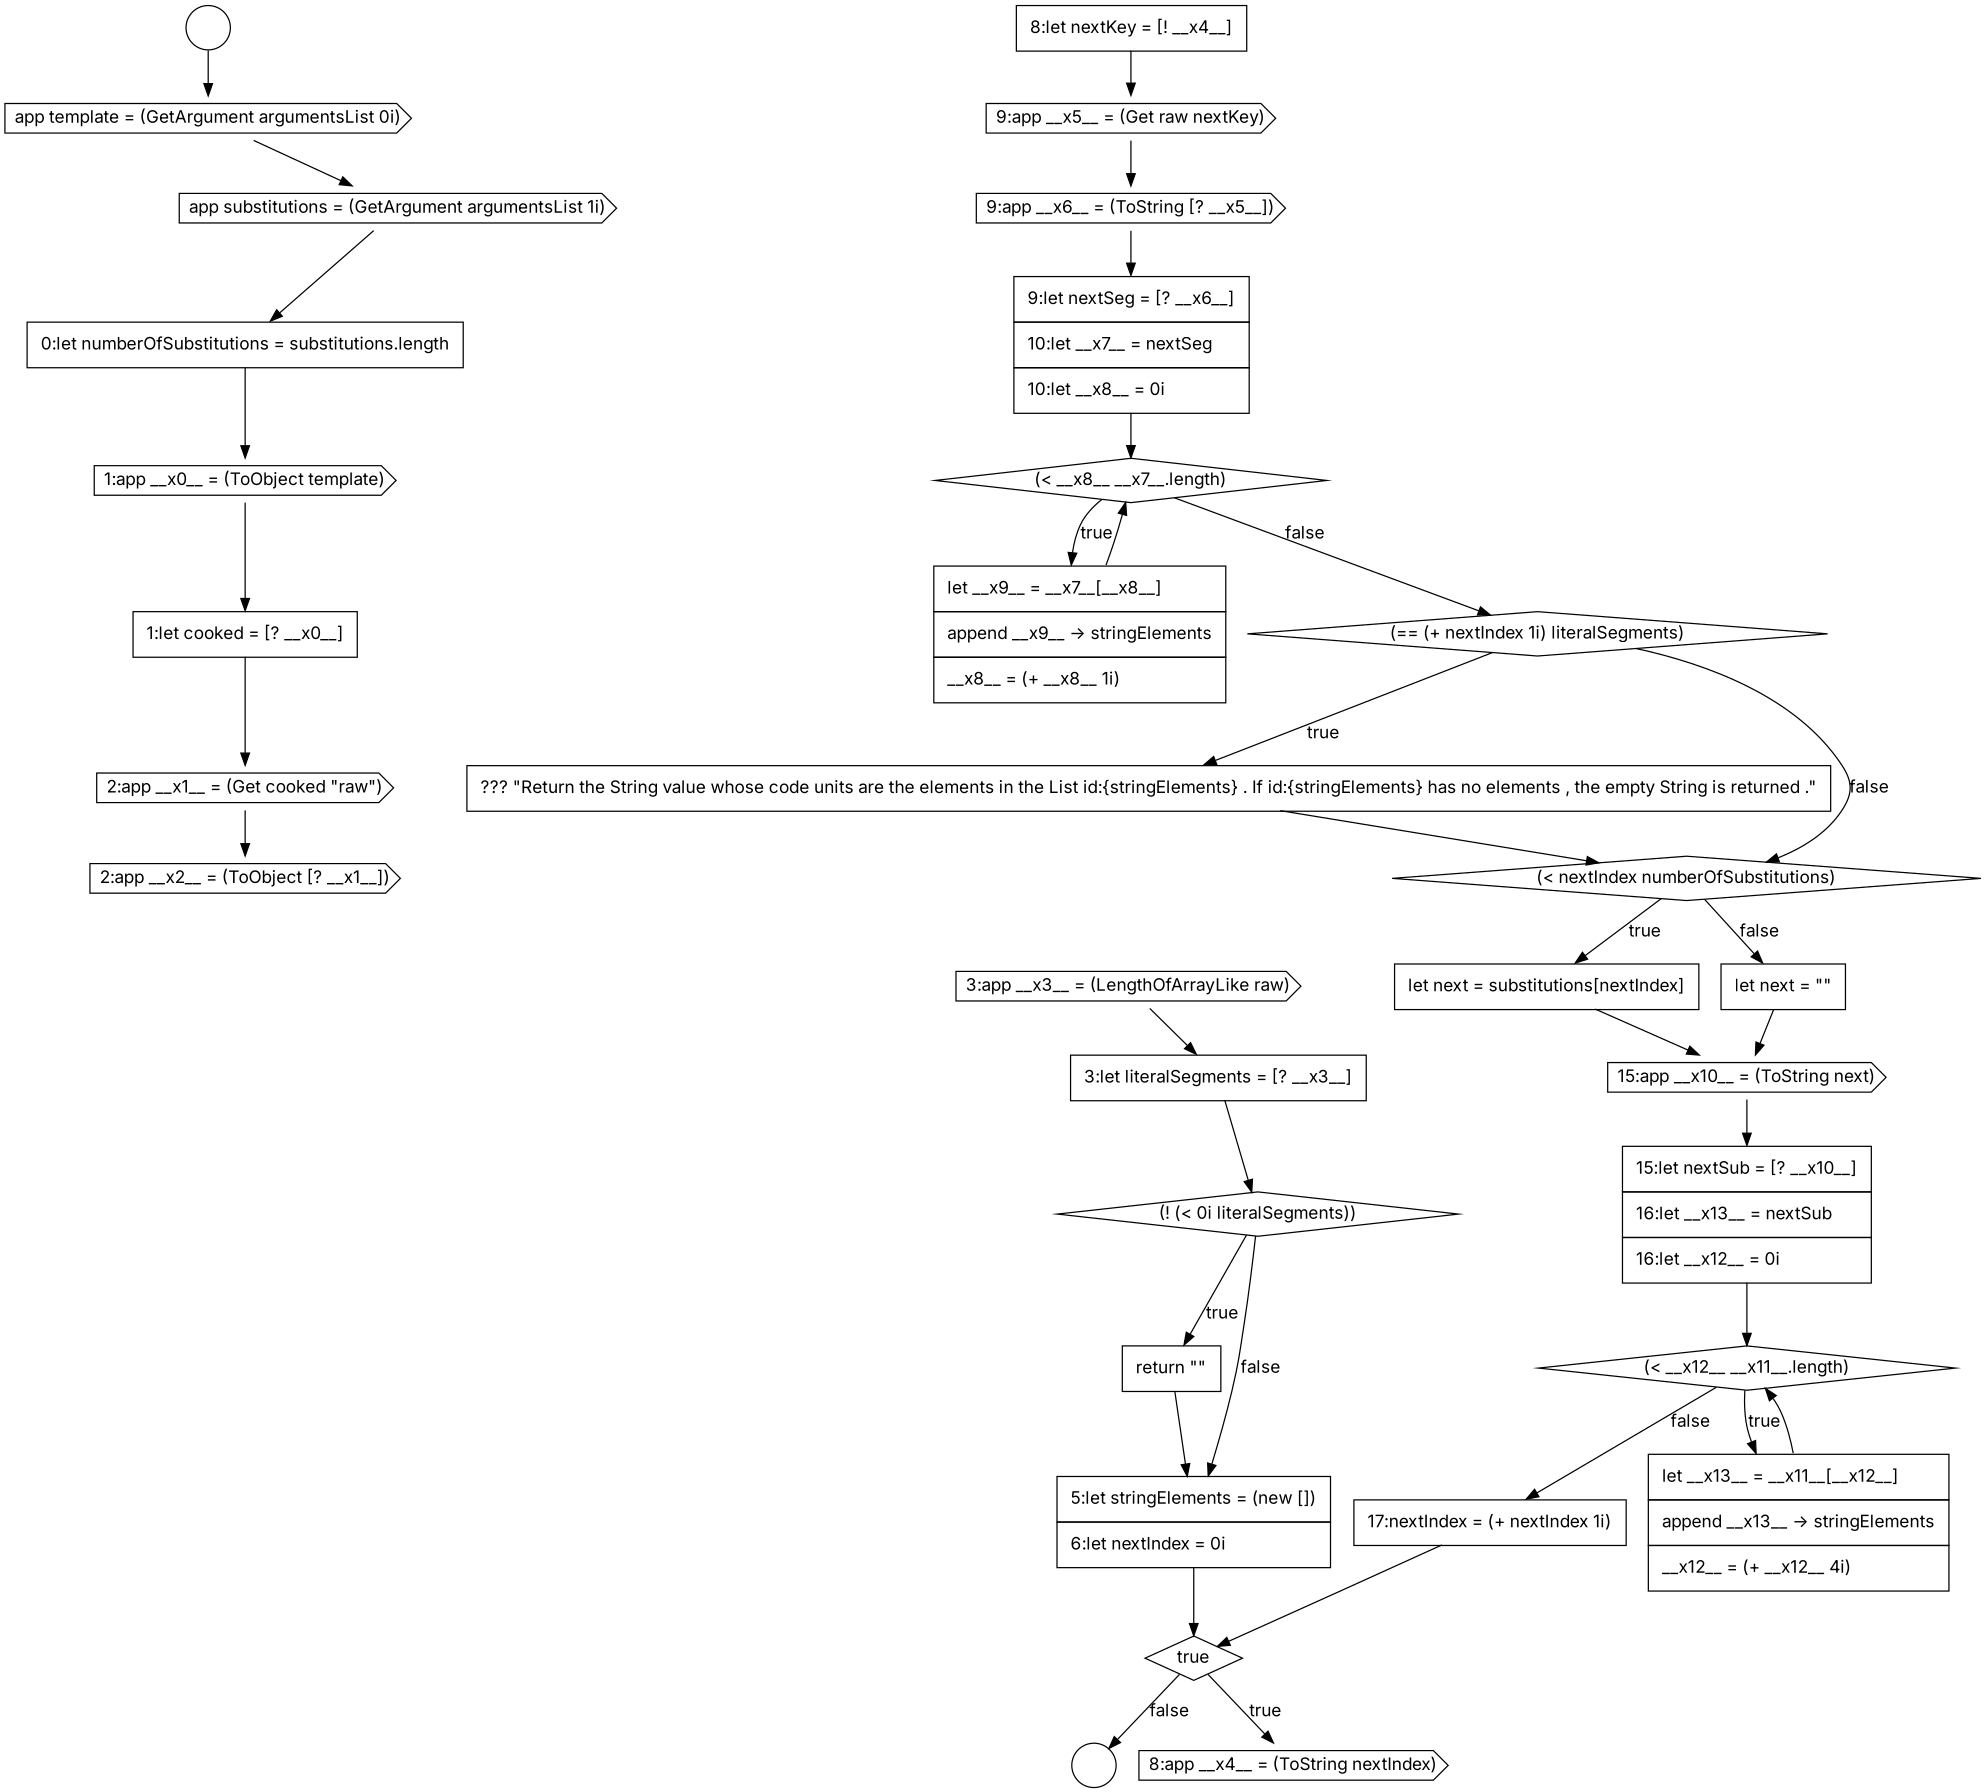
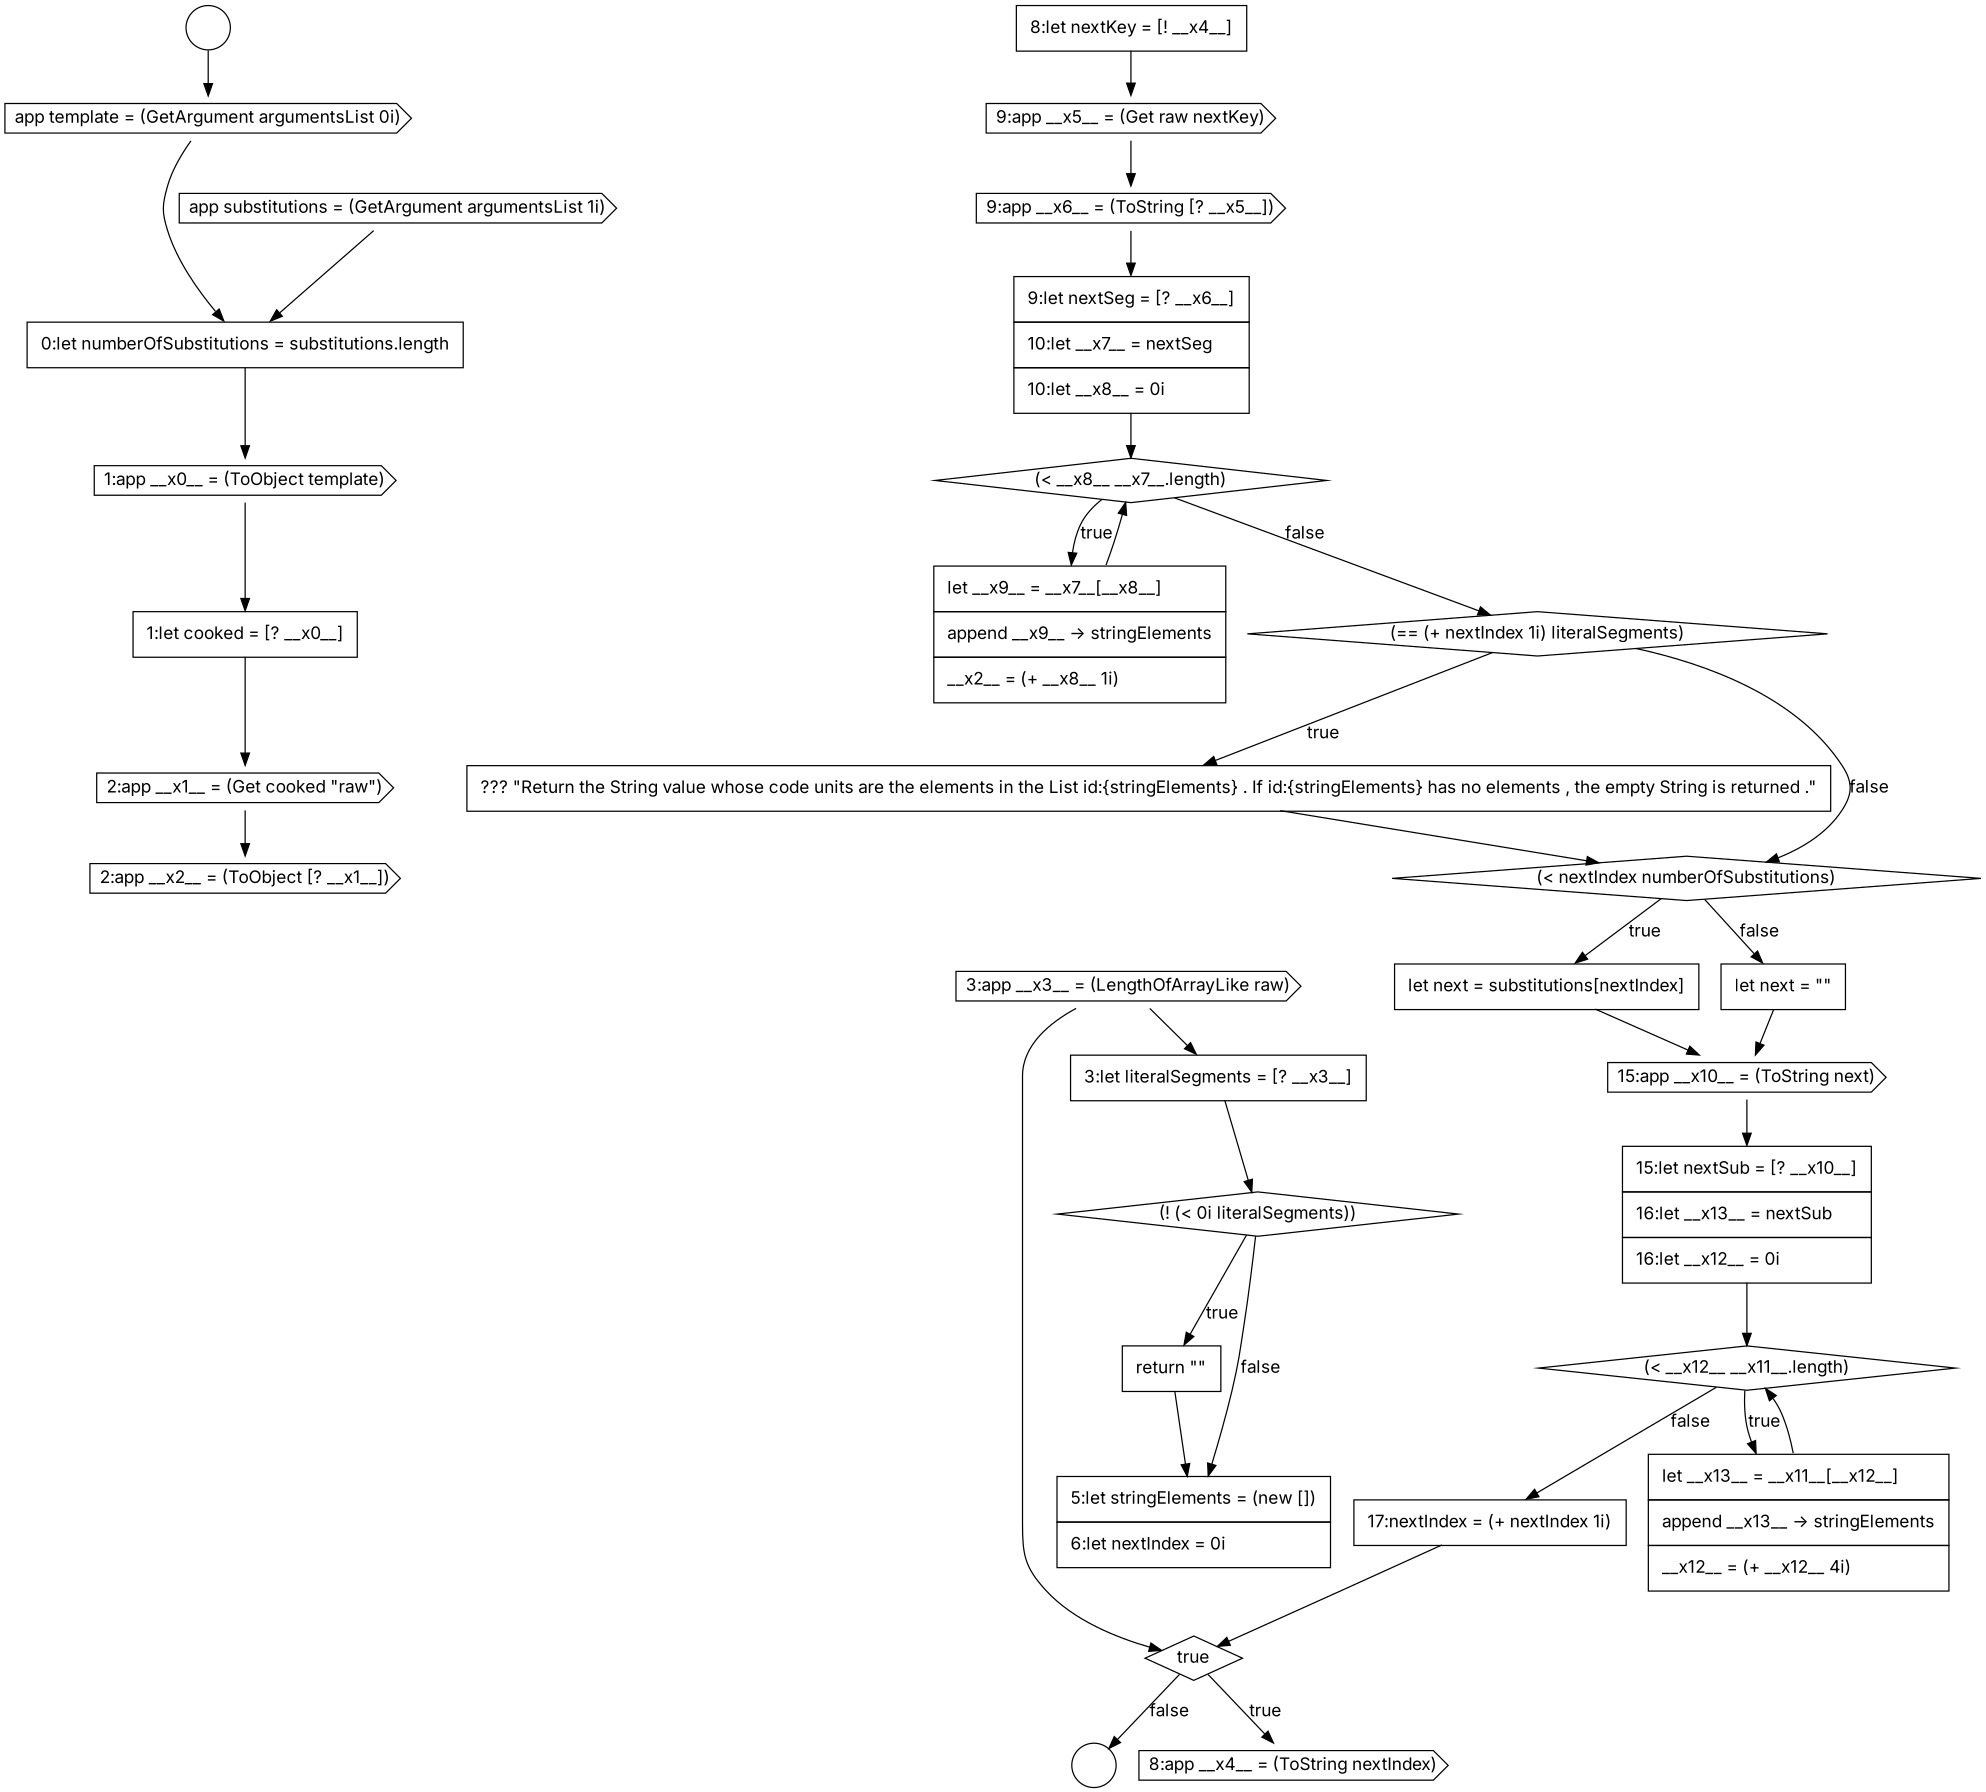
edge "app template = (GetArgument argumentsList 0i)" -> "app substitutions = (GetArgument argumentsList 1i)": now "app template = (GetArgument argumentsList 0i)" -> "0:let numberOfSubstitutions = substitutions.length"
node "let __x9__ = __x7__[__x8__]": text "__x8__ = (+ __x8__ 1i)" -> "__x2__ = (+ __x8__ 1i)"
edge "5:let stringElements = (new [])" -> "true": now "3:app __x3__ = (LengthOfArrayLike raw)" -> "true"
